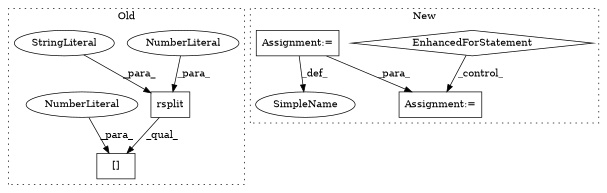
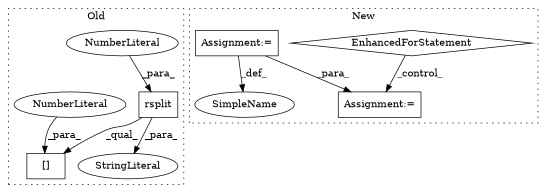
edge "StringLiteral" -> "rsplit": reversed
